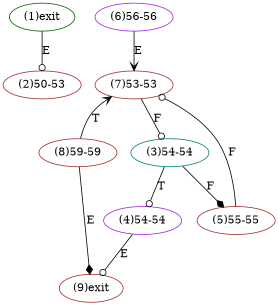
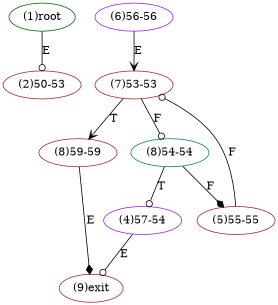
node "(1)exit": label "(1)exit" -> "(1)root"
edge "(8)59-59" -> "(7)53-53": reversed
node "(3)54-54": label "(3)54-54" -> "(8)54-54"
node "(4)54-54": label "(4)54-54" -> "(4)57-54"
